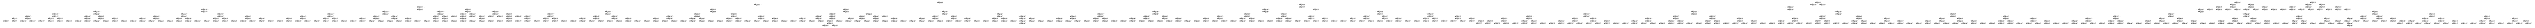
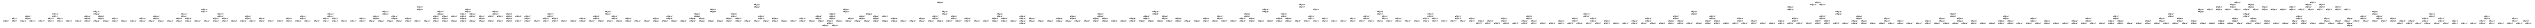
node "Node{data=[3334, 3334]}": added
